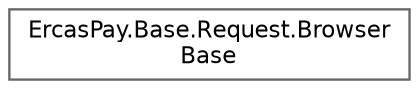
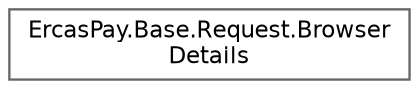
node "ErcasPay.Base.Request.Browser Base": label "ErcasPay.Base.Request.Browser Base" -> "ErcasPay.Base.Request.Browser Details"
